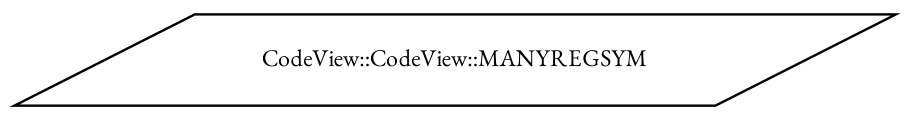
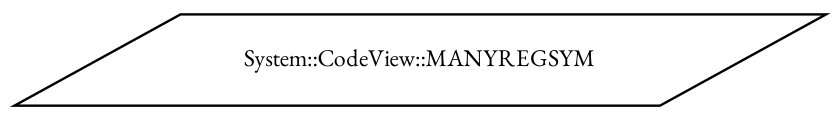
node "CodeView::CodeView::MANYREGSYM": label "CodeView::CodeView::MANYREGSYM" -> "System::CodeView::MANYREGSYM"
